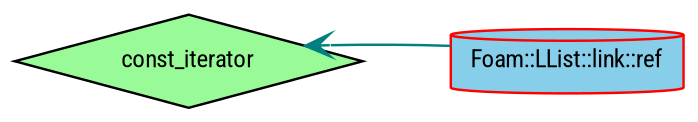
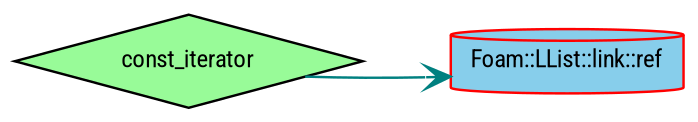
edge "Foam::LList::link::ref" -> "const_iterator": reversed
